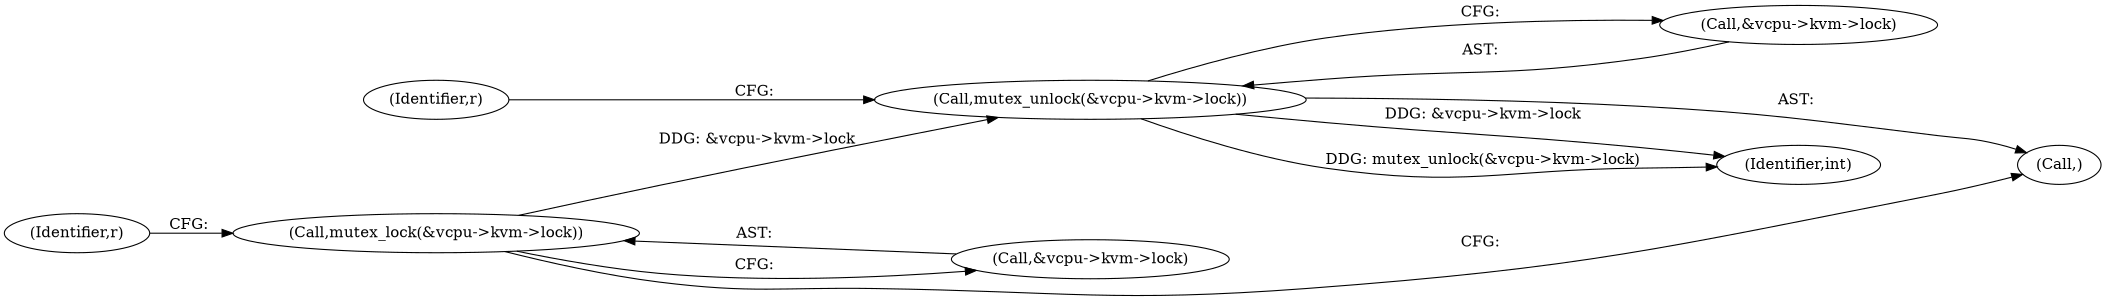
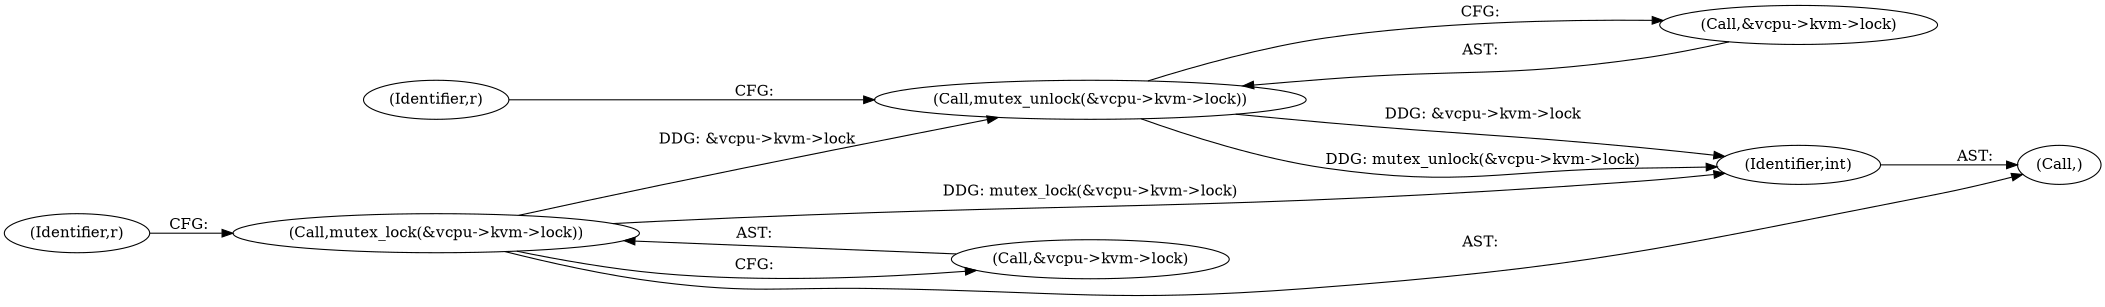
edge "(Call,mutex_unlock(&vcpu->kvm->lock))" -> "(Call,)": now "(Identifier,int)" -> "(Call,)"
edge "(Call,mutex_lock(&vcpu->kvm->lock))" -> "(Identifier,int)": added, label "DDG: mutex_lock(&vcpu->kvm->lock)"
edge "(Call,mutex_lock(&vcpu->kvm->lock))" -> "(Call,)": label "CFG: " -> "AST: "
